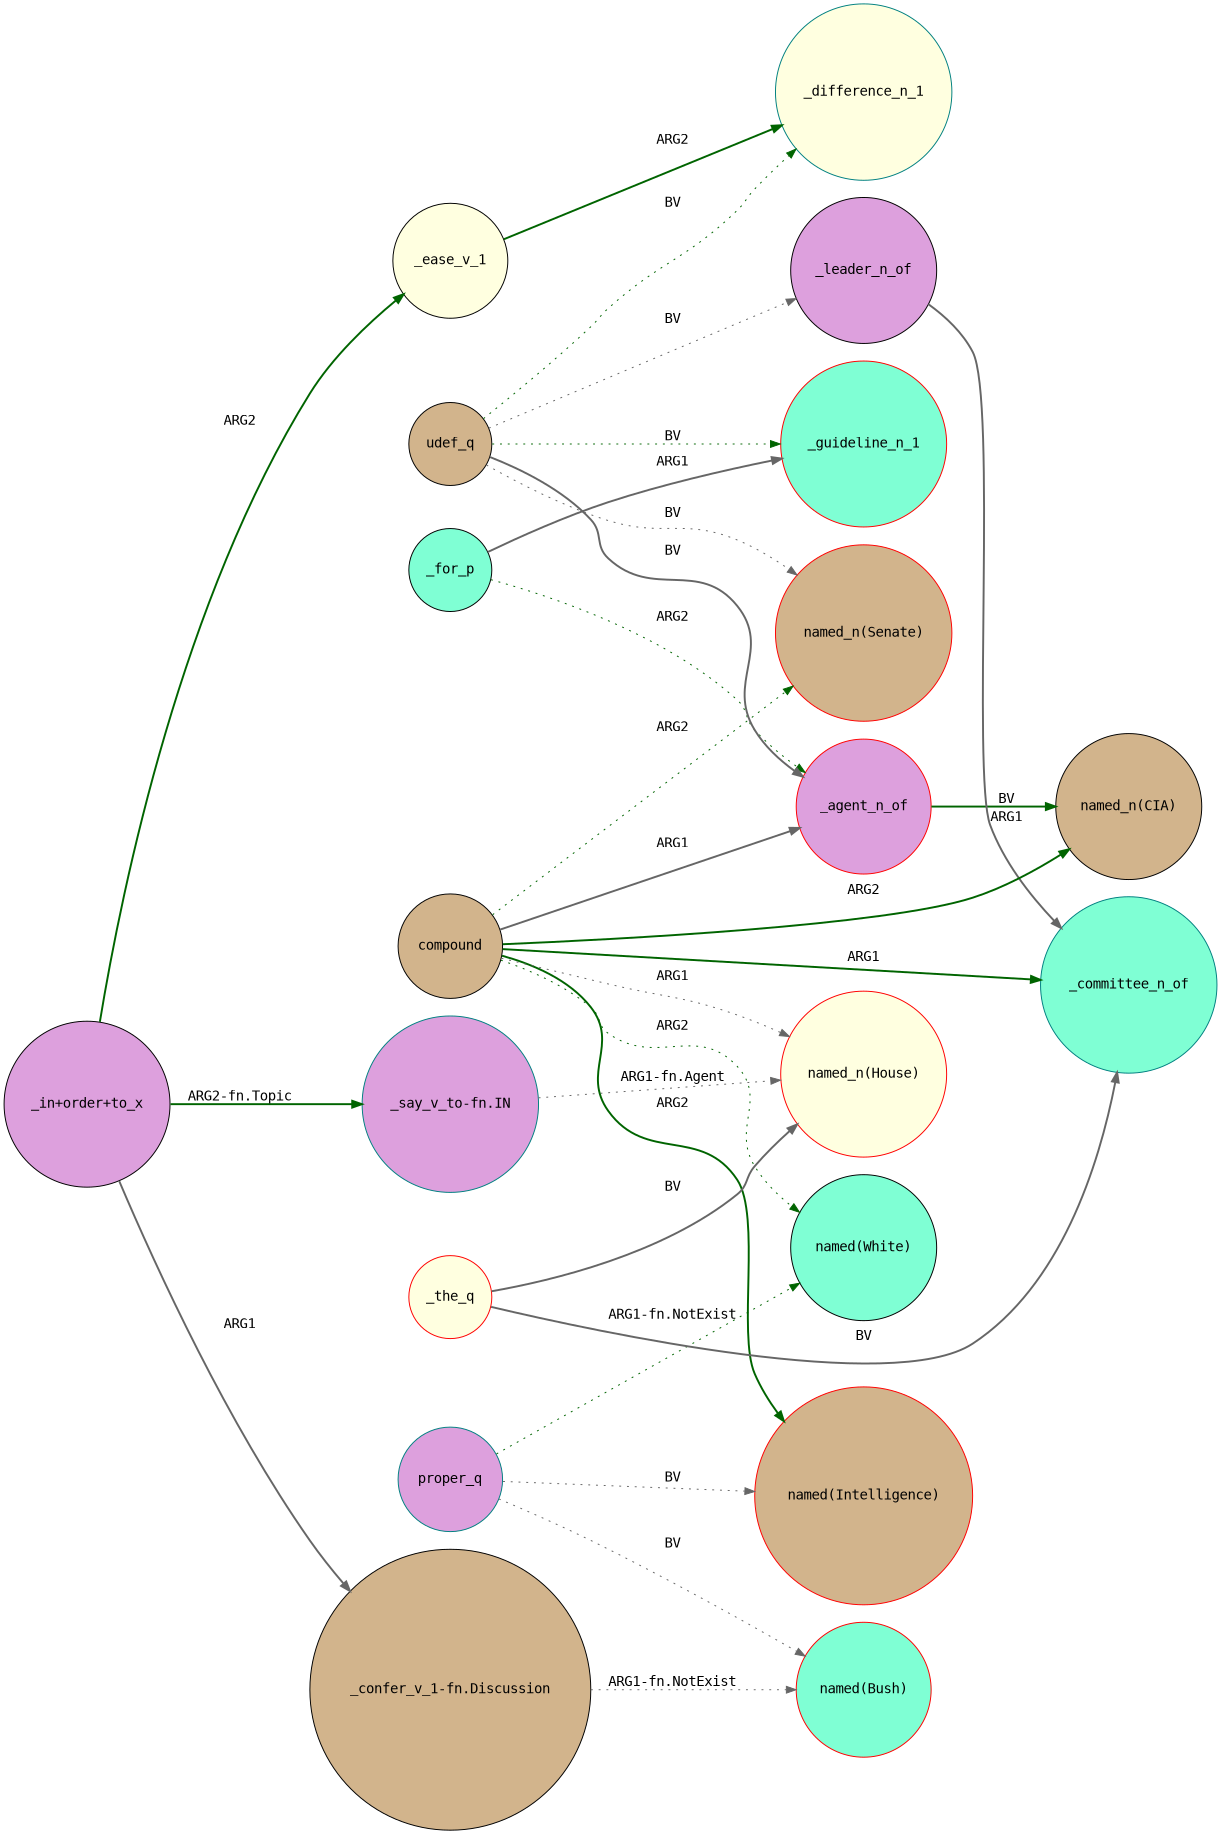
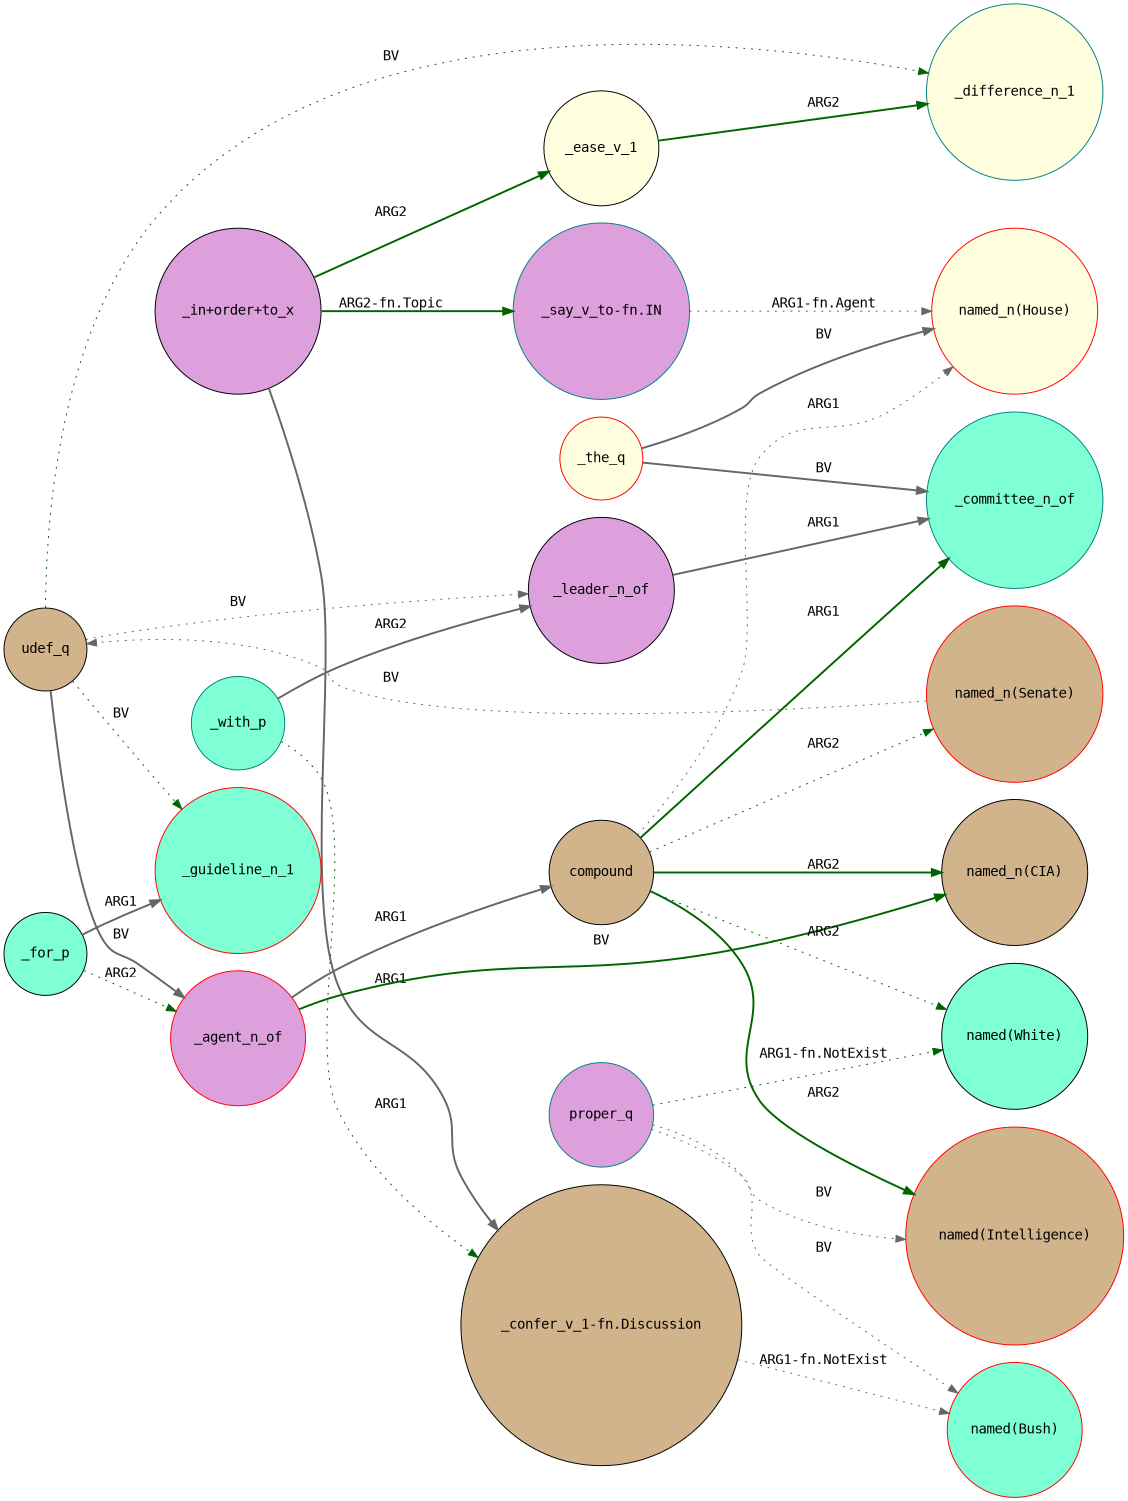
edge "udef_q" -> "named_n(Senate)": reversed
node "_with_p": added
edge "compound" -> "_agent_n_of": reversed
